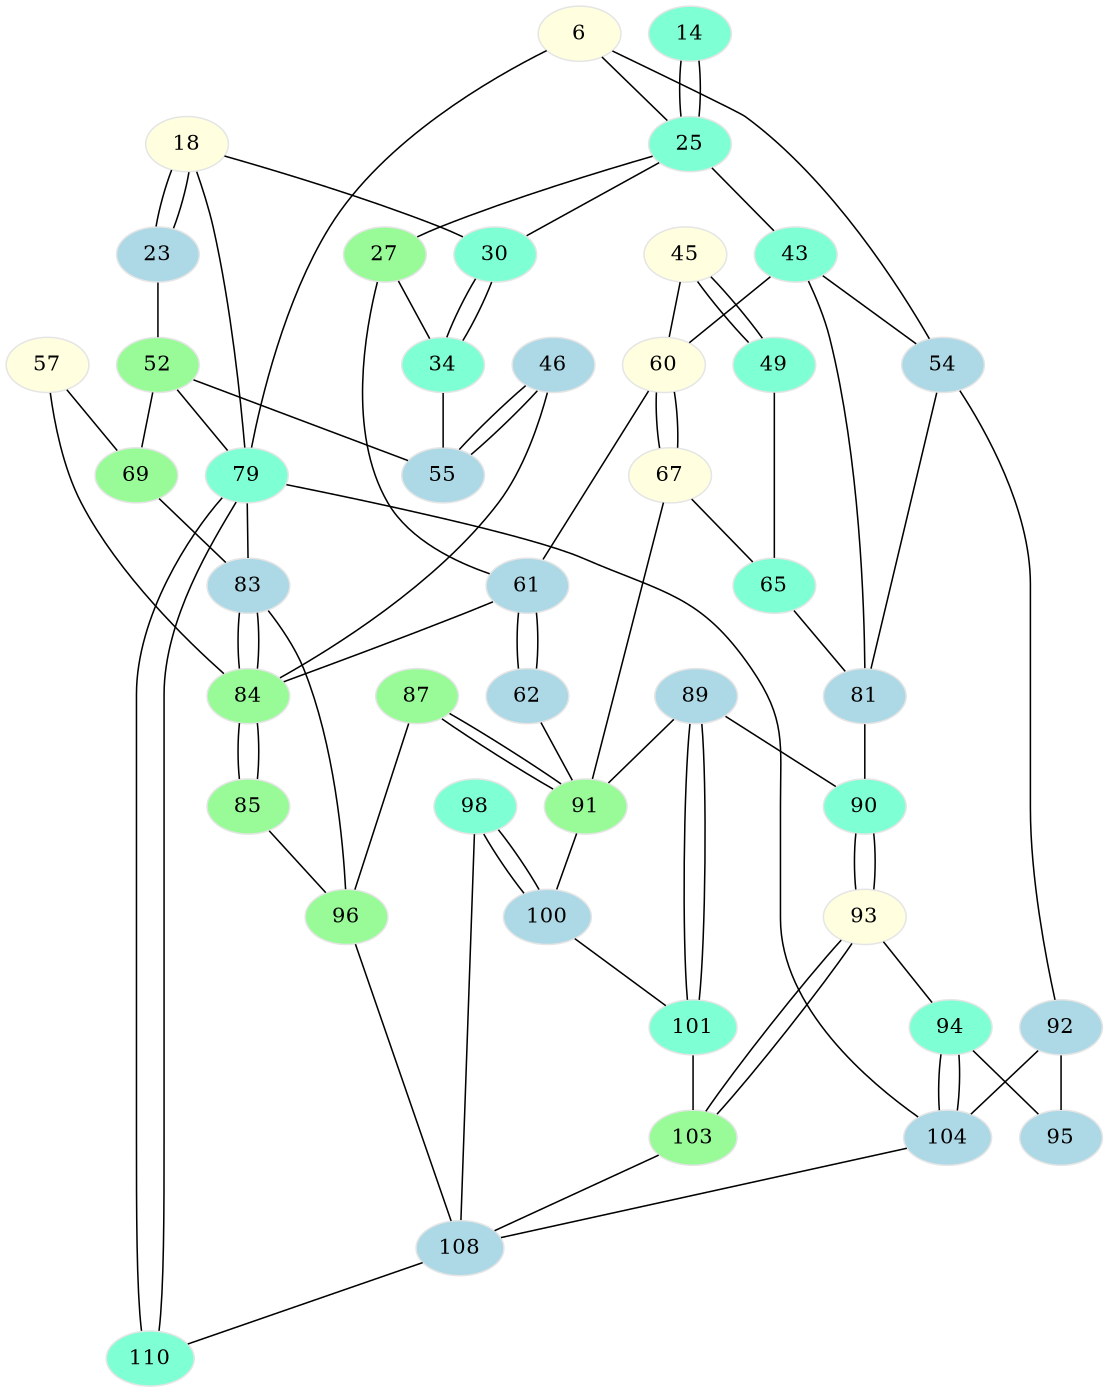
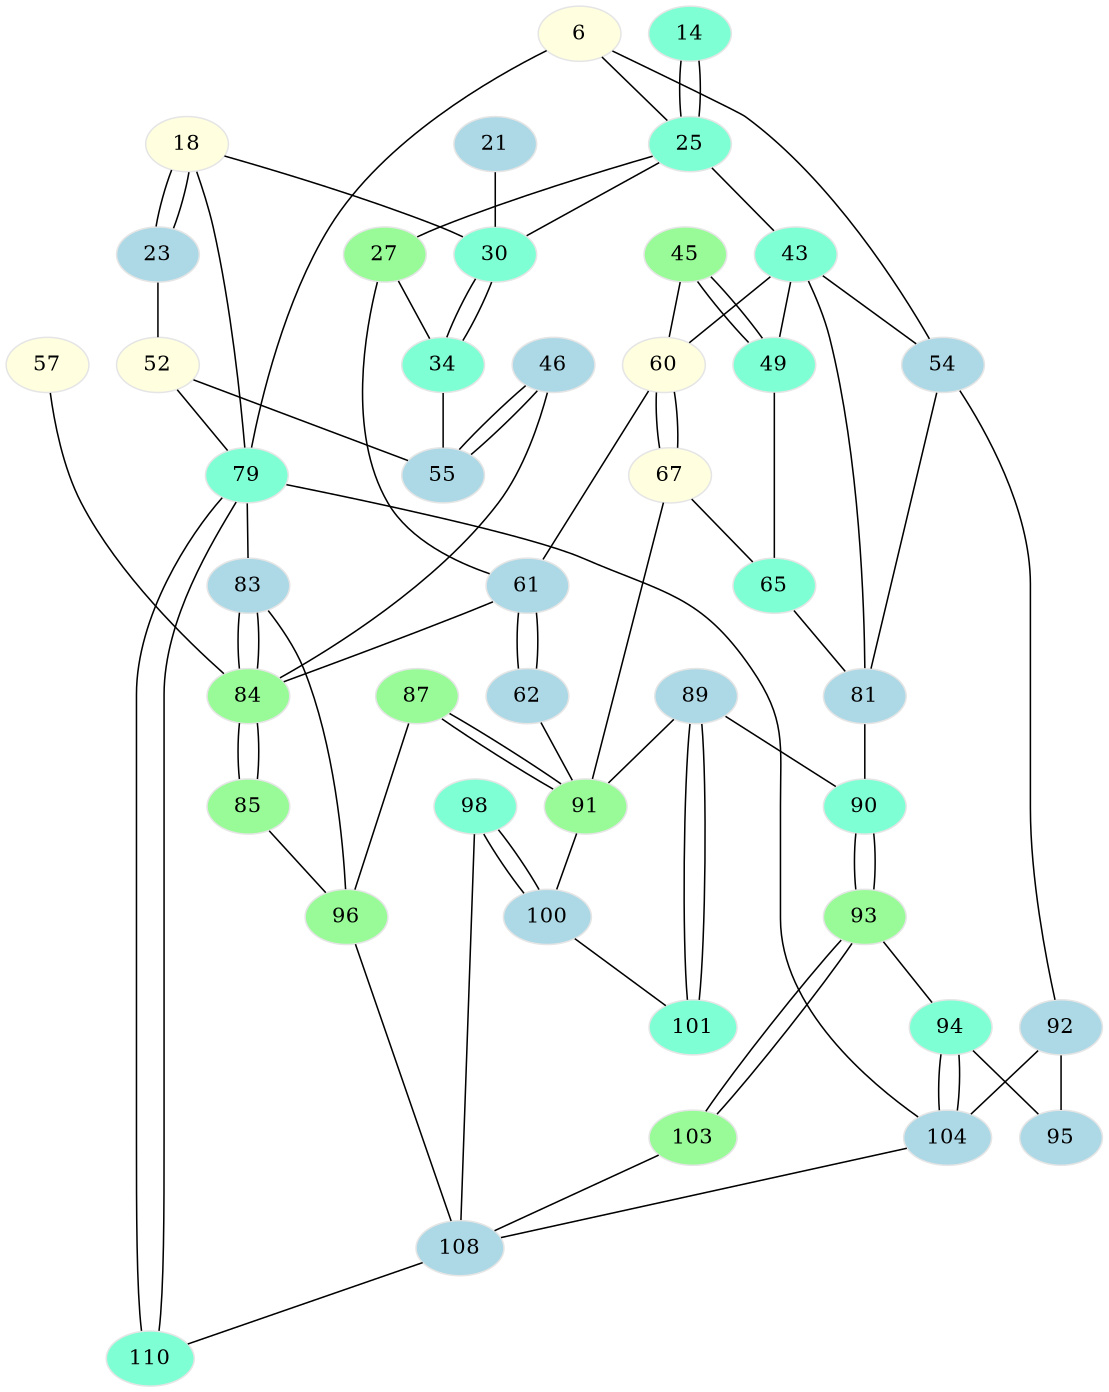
node "21": added
node "45": fillcolor lightyellow -> palegreen
edge "43" -- "49": added
node "52": fillcolor palegreen -> lightyellow
node "69": removed
node "93": fillcolor lightyellow -> palegreen
edge "101" -- "103": removed
